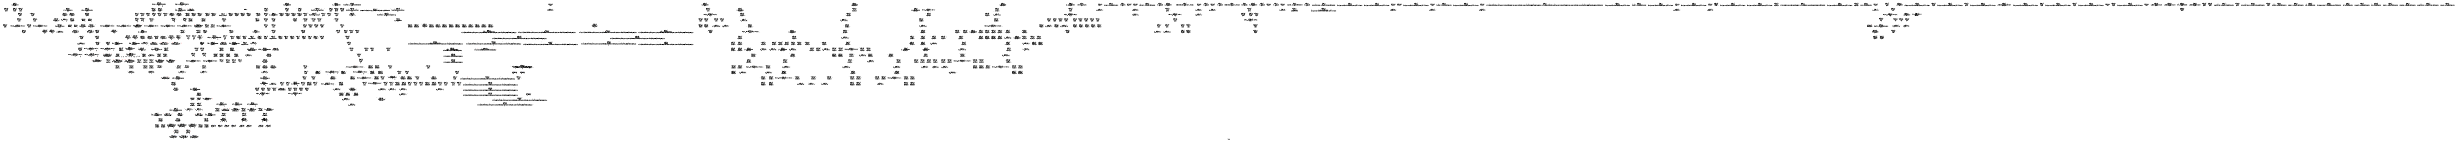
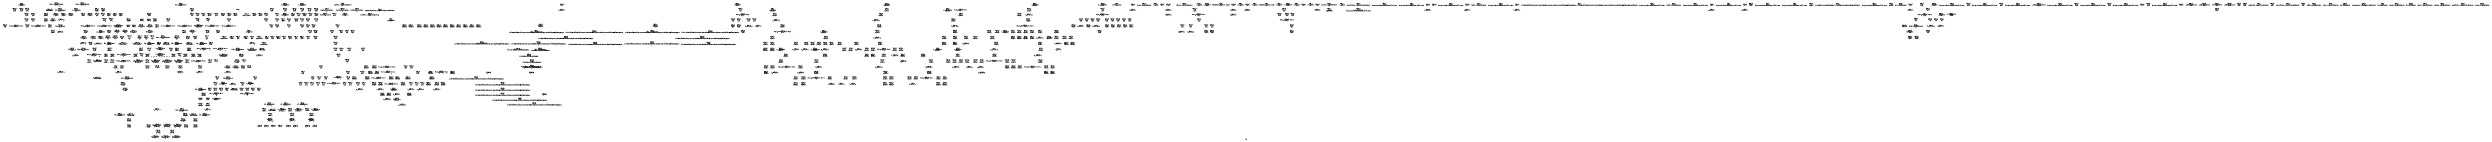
node "NodeID: 154": added
